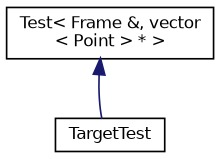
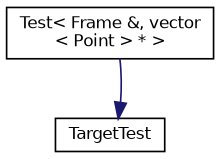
edge "TargetTest" -> "Test< Frame &, vector < Point > * >": reversed
